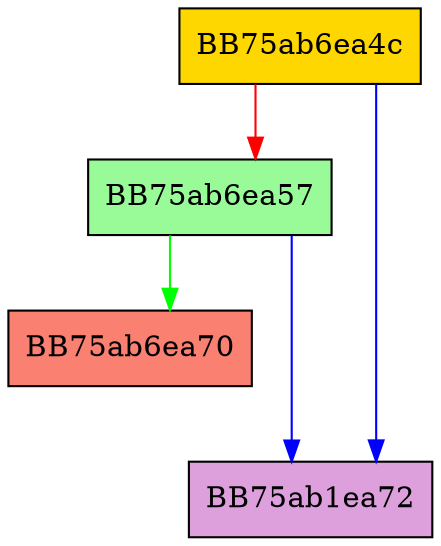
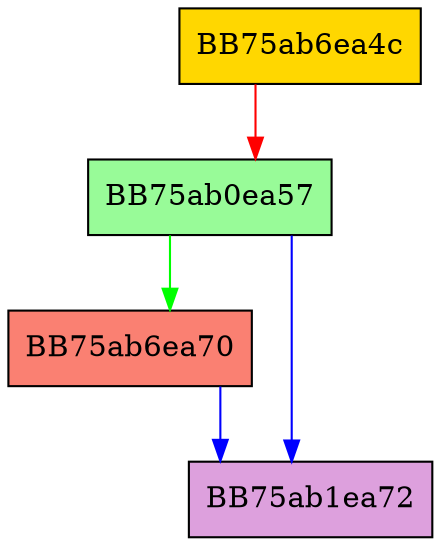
node "BB75ab6ea57": label "BB75ab6ea57" -> "BB75ab0ea57"
edge "BB75ab6ea4c" -> "BB75ab1ea72": now "BB75ab6ea70" -> "BB75ab1ea72"
